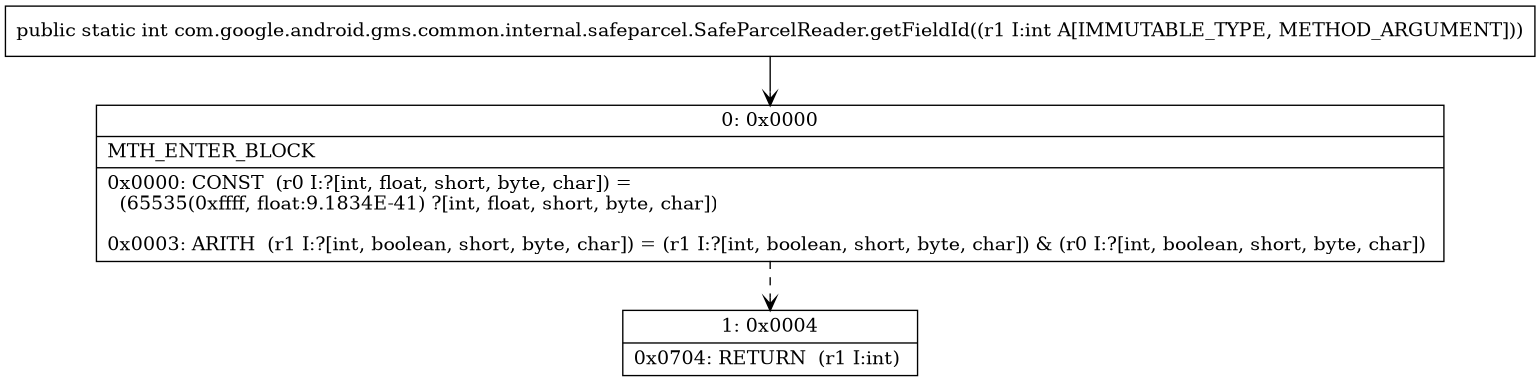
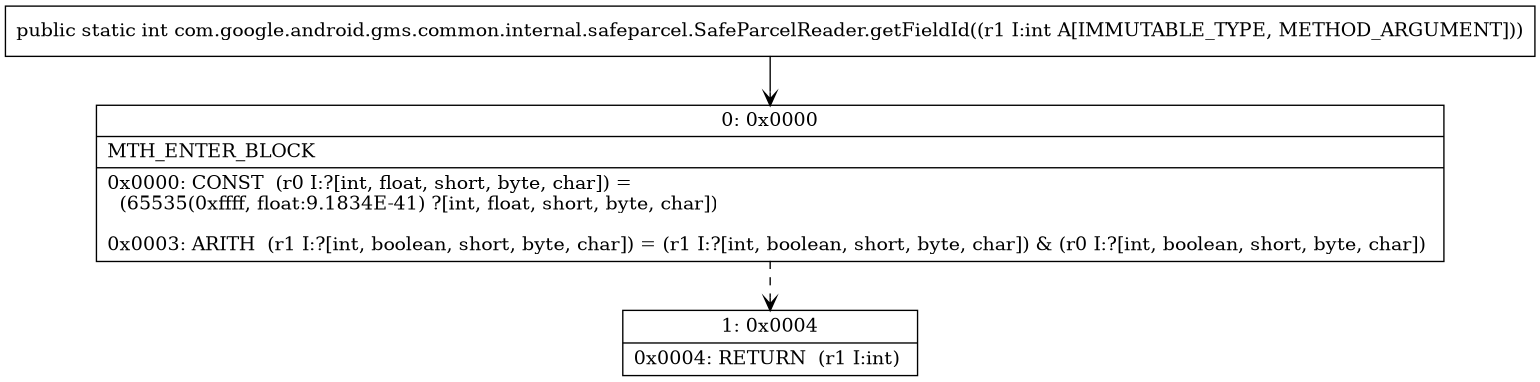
node "1: 0x0004": text "0x0704: RETURN  (r1 I:int)" -> "0x0004: RETURN  (r1 I:int)"
